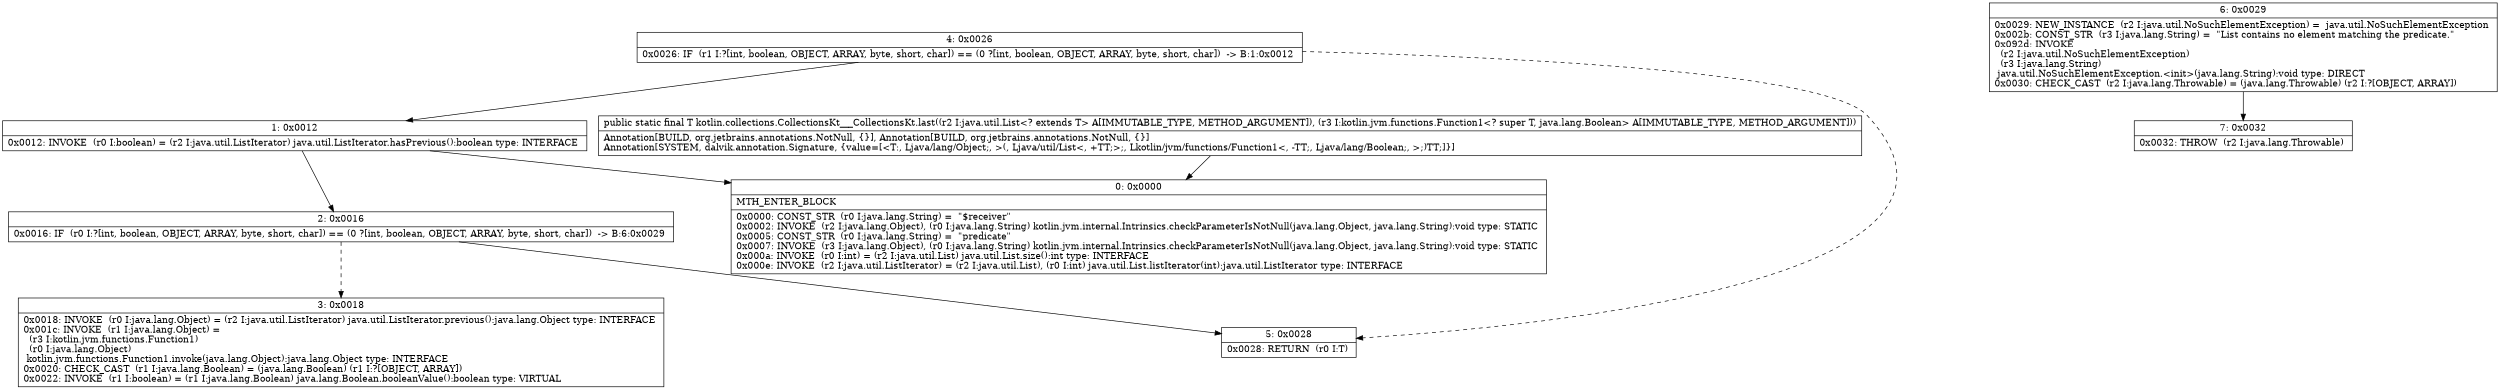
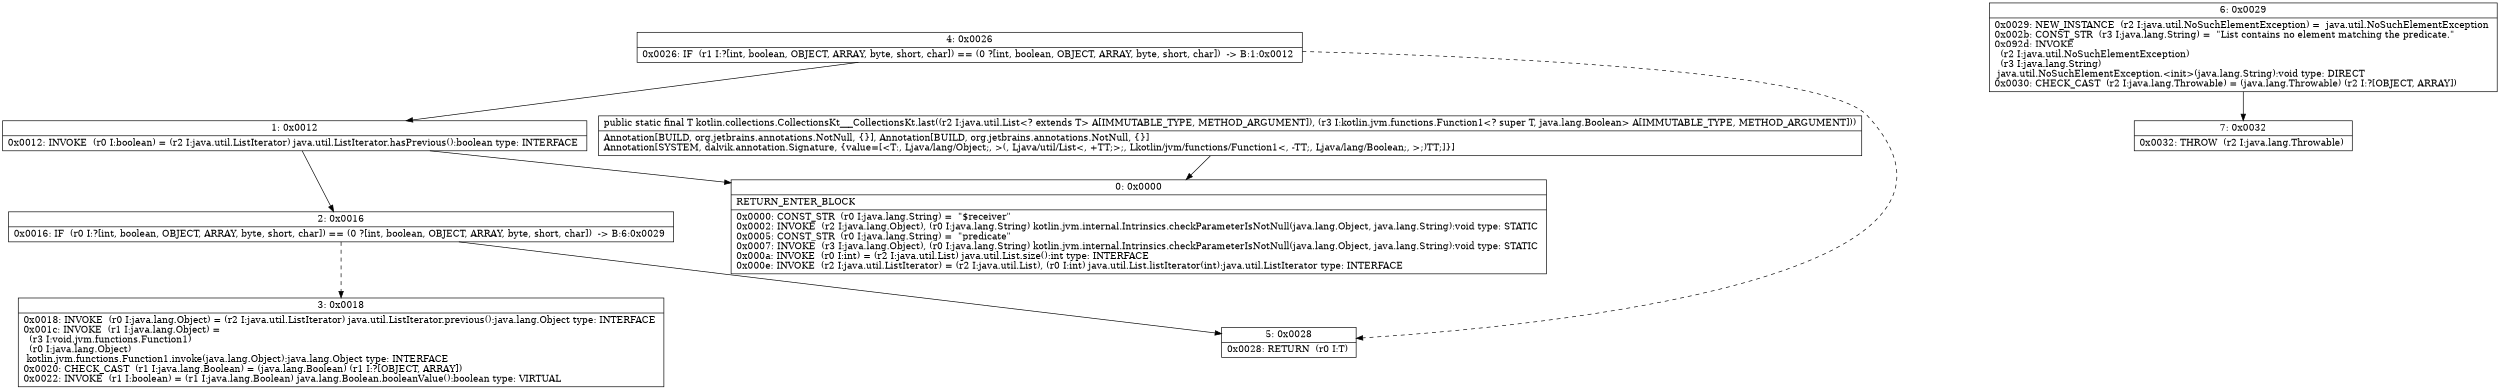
node "0: 0x0000": text "MTH_ENTER_BLOCK" -> "RETURN_ENTER_BLOCK"
node "3: 0x0018": text "(r3 I:kotlin.jvm.functions.Function1)" -> "(r3 I:void.jvm.functions.Function1)"
